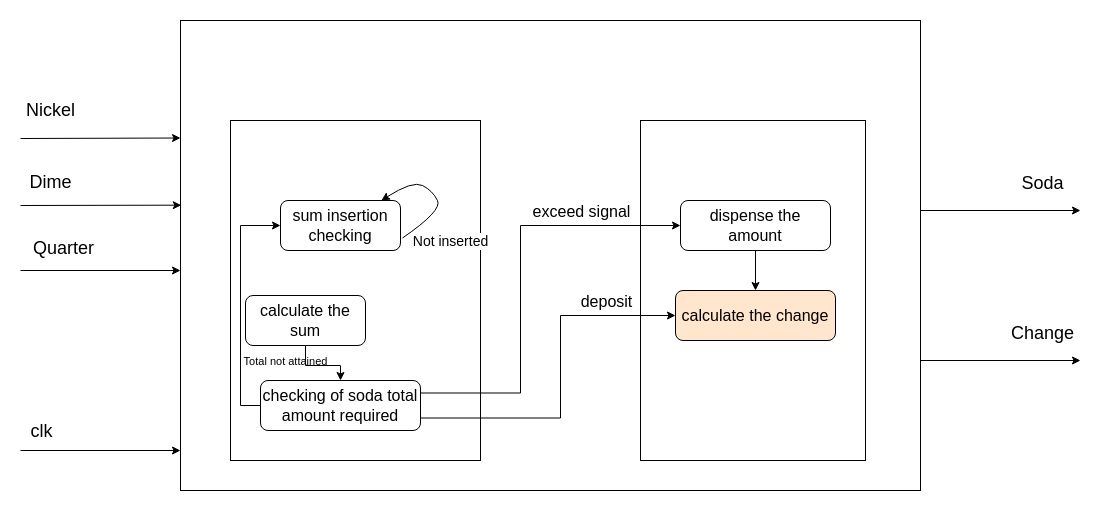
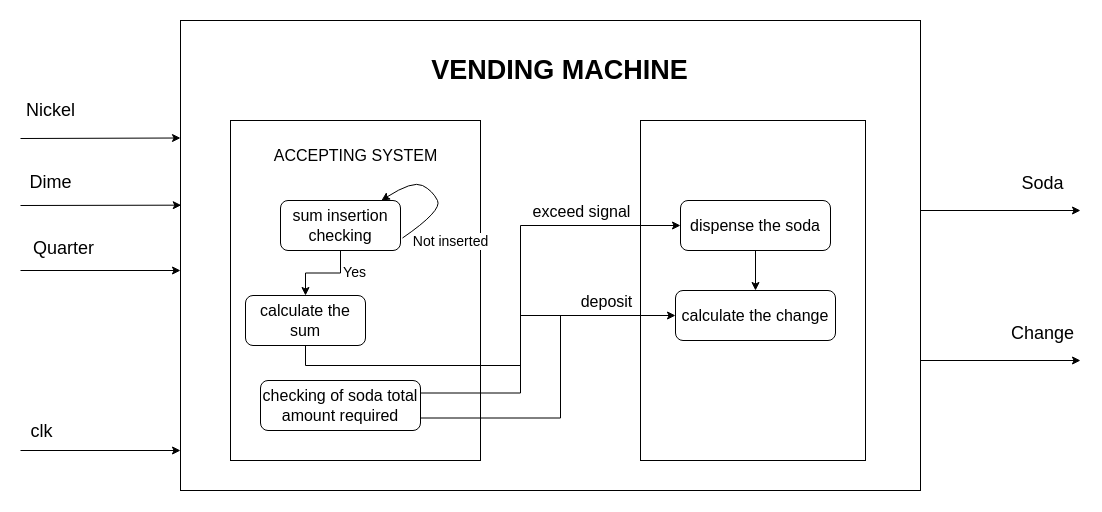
node "VENDING MACHINE": added
node "ACCEPTING SYSTEM": added
node "dispense the amount": label "dispense the amount" -> "dispense the soda"
edge "sum insertion checking" -> "calculate the sum": added, label "Yes"
edge "checking of soda total amount required" -> "sum insertion checking": removed, label "Total not attained"
node "calculate the change": fillcolor #ffe6cc -> #ffffff
edge "calculate the sum" -> "checking of soda total amount required": now "calculate the sum" -> "calculate the change"
